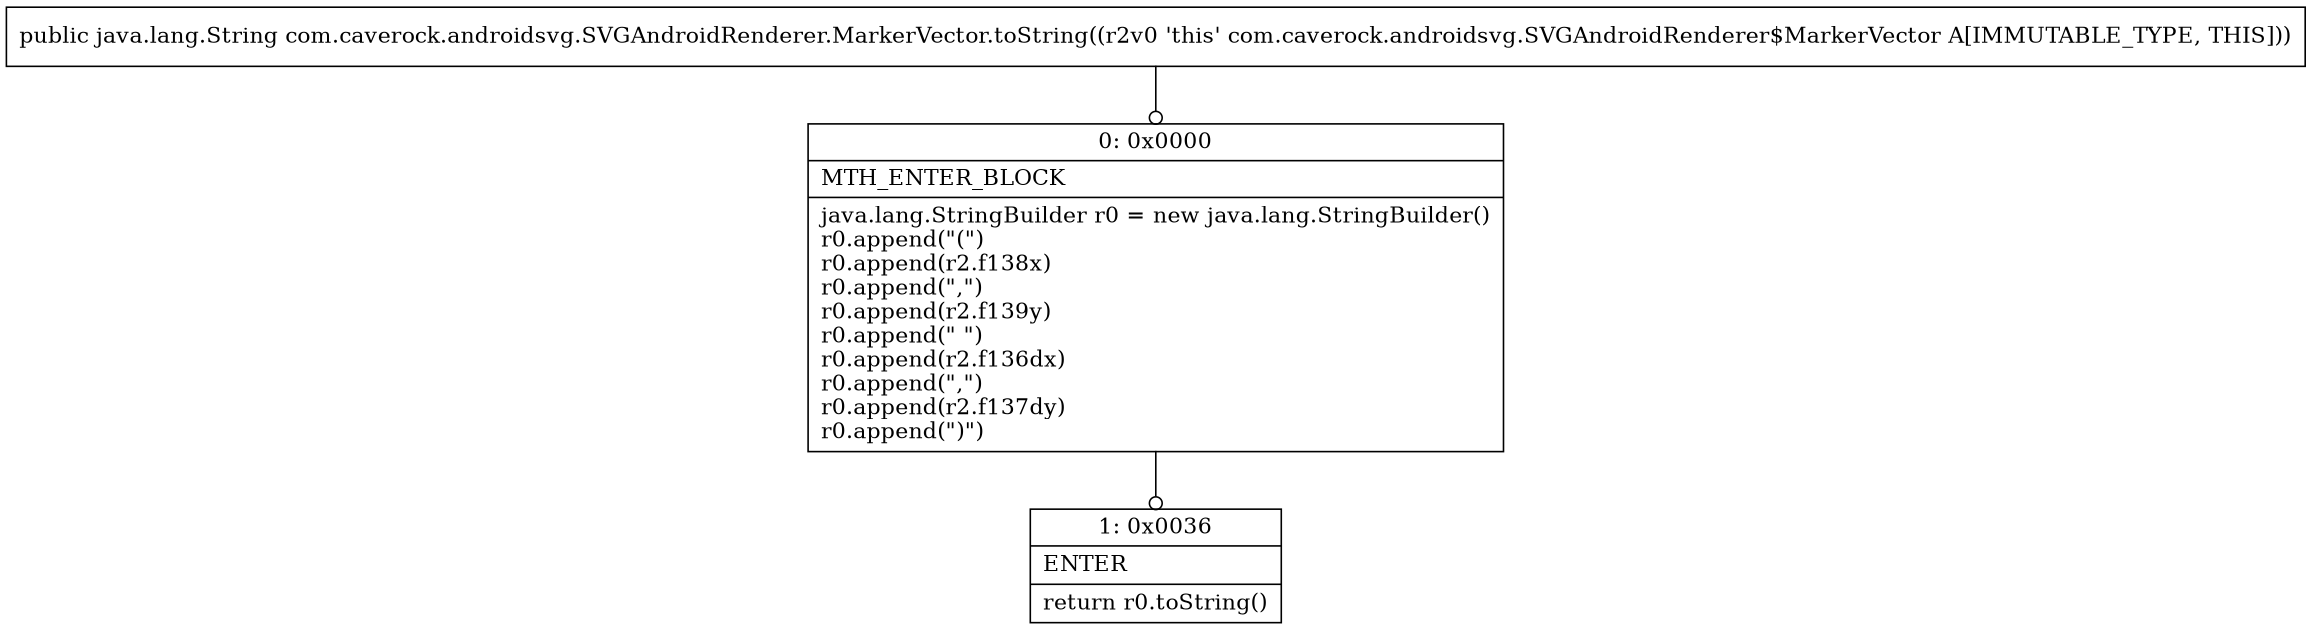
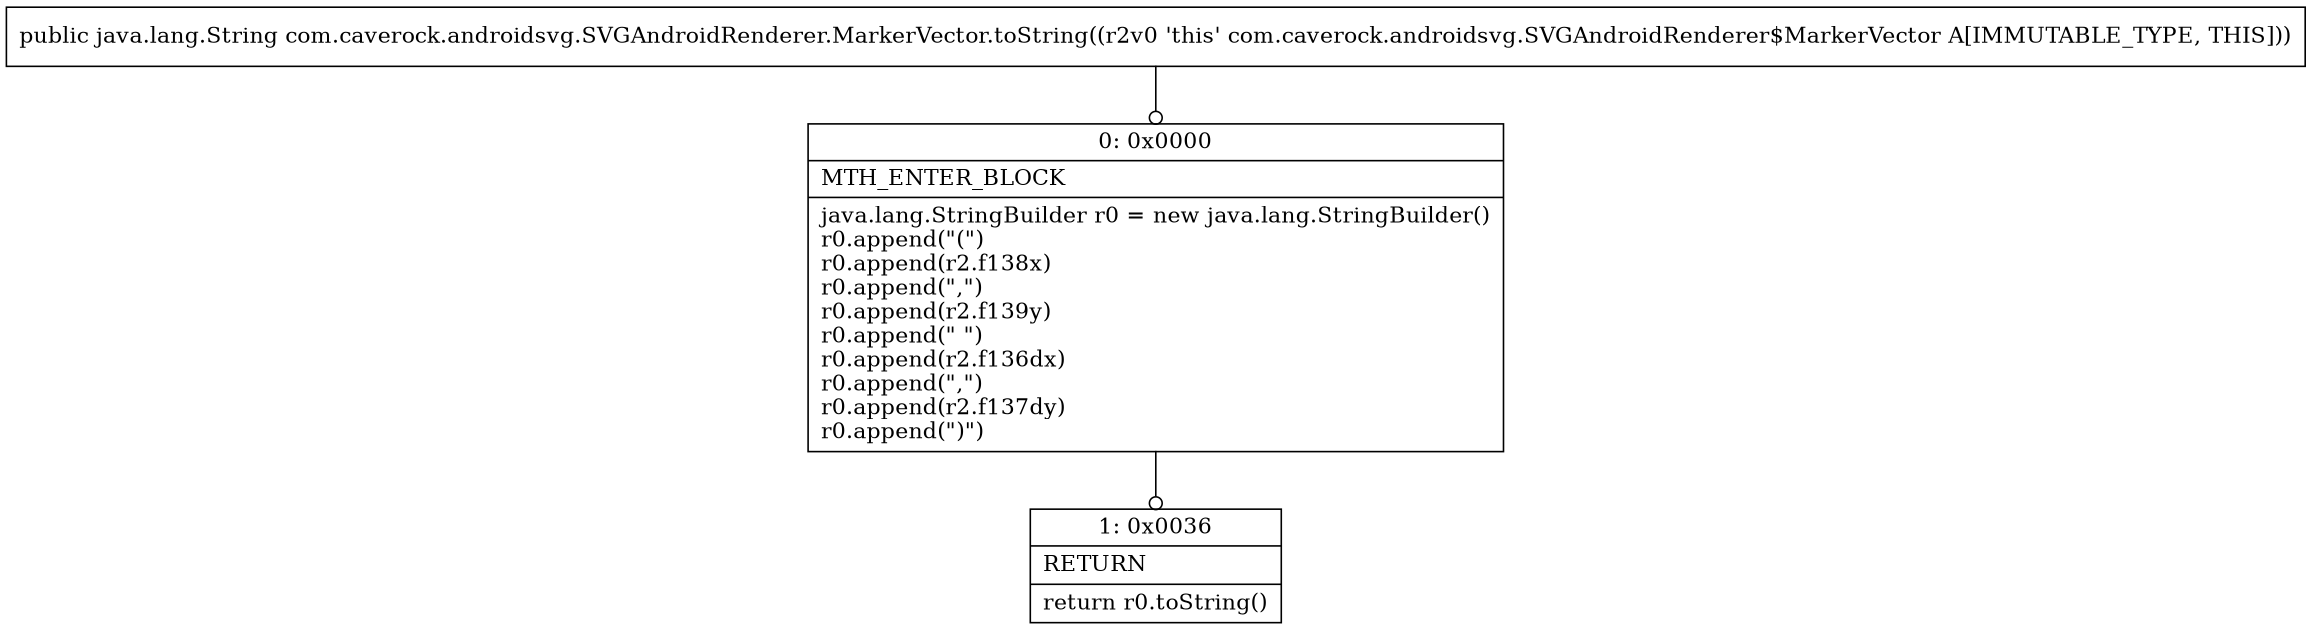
node "1: 0x0036": text "ENTER" -> "RETURN"
